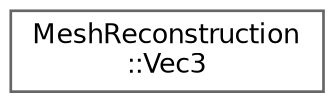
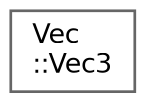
node "MeshReconstruction ::Vec3": label "MeshReconstruction ::Vec3" -> "Vec ::Vec3"
